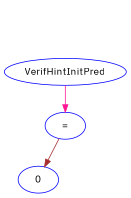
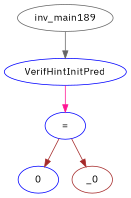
node "inv_main189": added
node "_0": added
